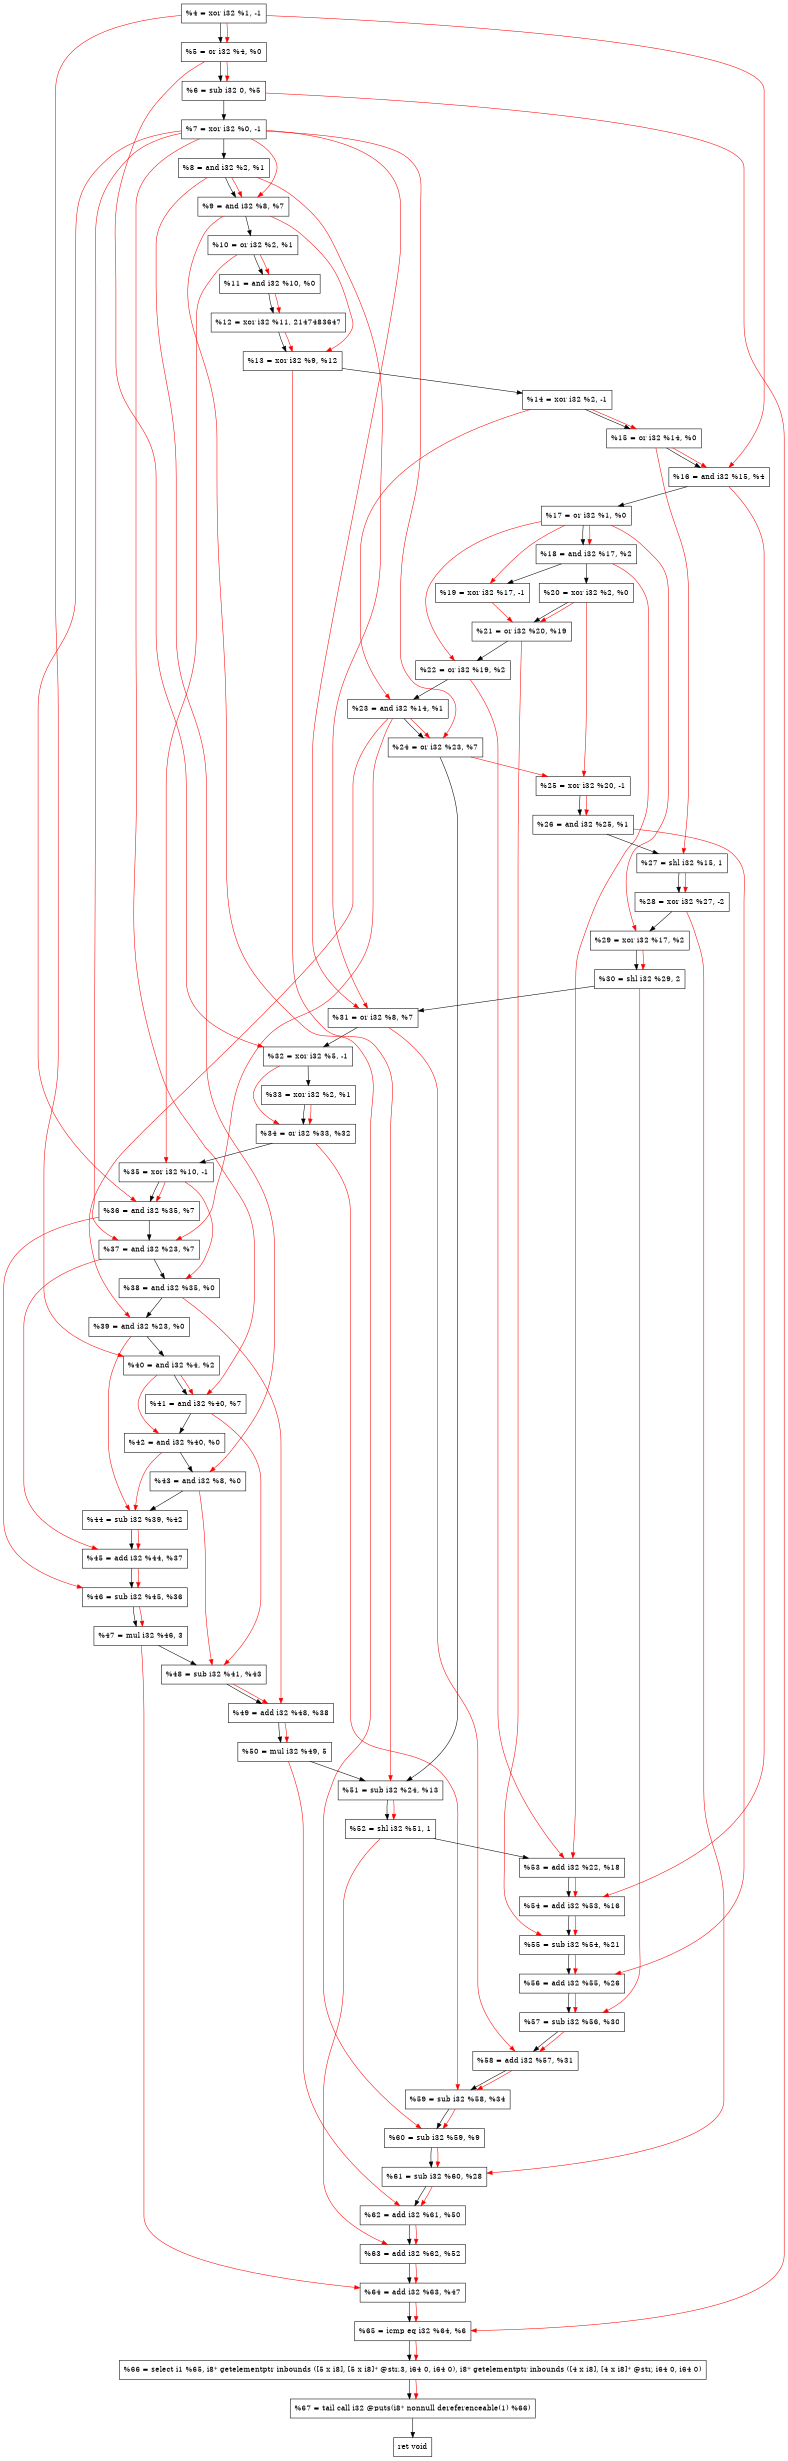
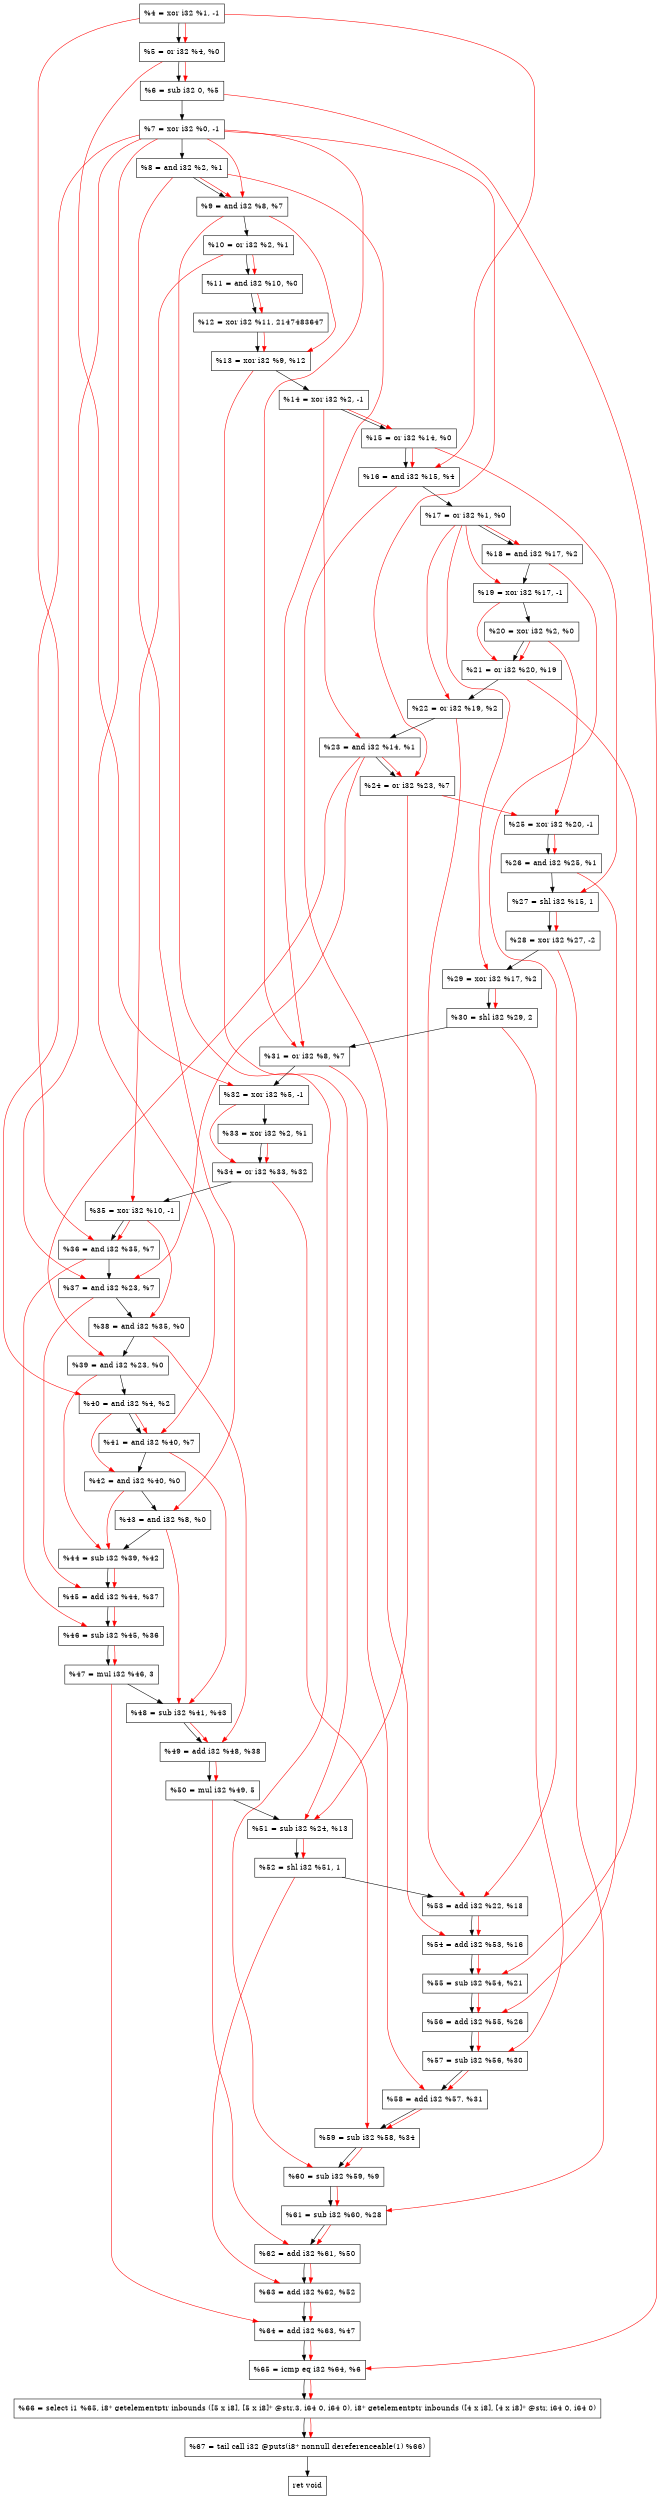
edge "%18 = and i32 %17, %2" -> "%20 = xor i32 %2, %0": now "%19 = xor i32 %17, -1" -> "%20 = xor i32 %2, %0"
edge "%24 = or i32 %23, %7" -> "%51 = sub i32 %24, %13": color black -> red
